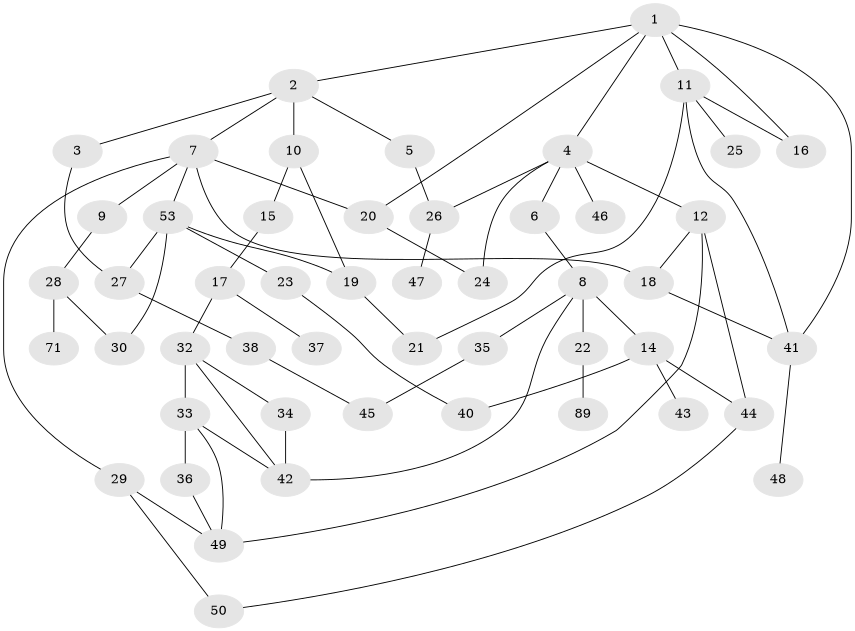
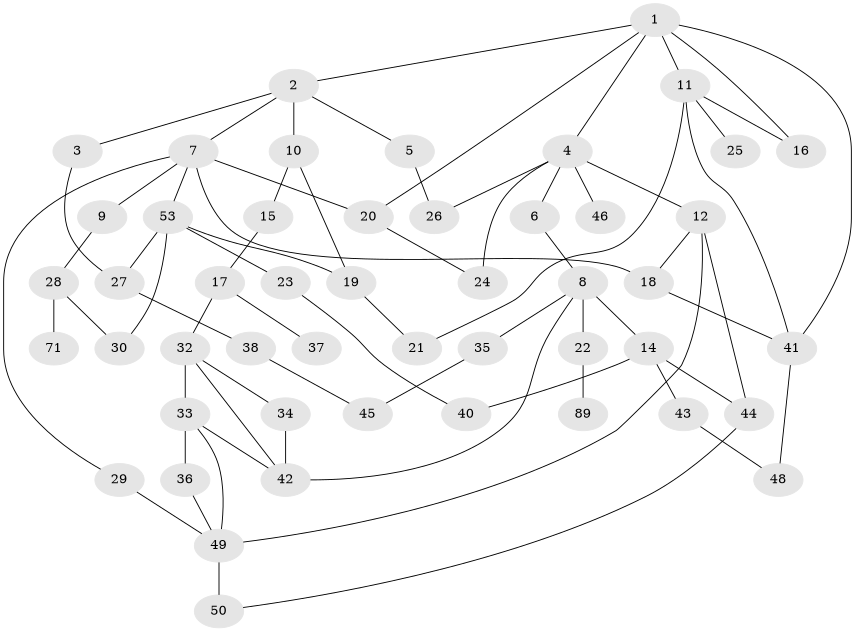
node "47": removed
edge "43" -- "48": added
edge "29" -- "50": now "49" -- "50"
